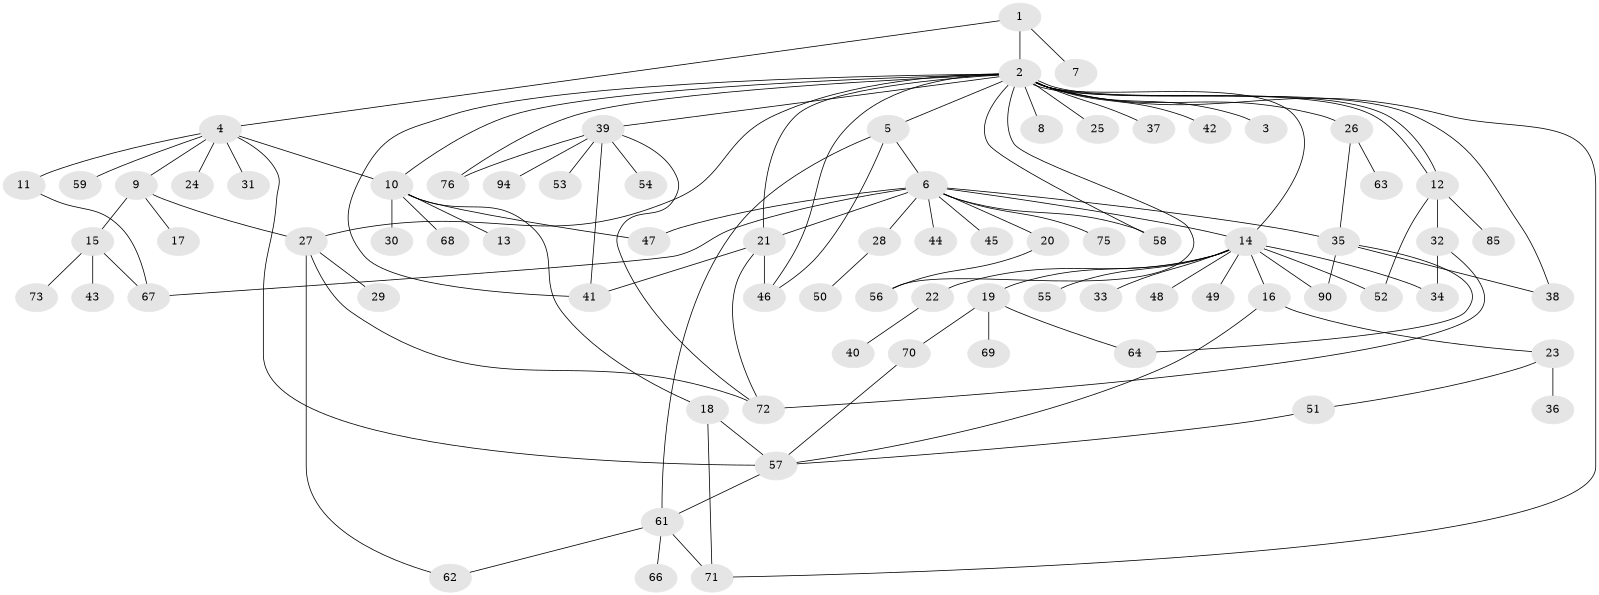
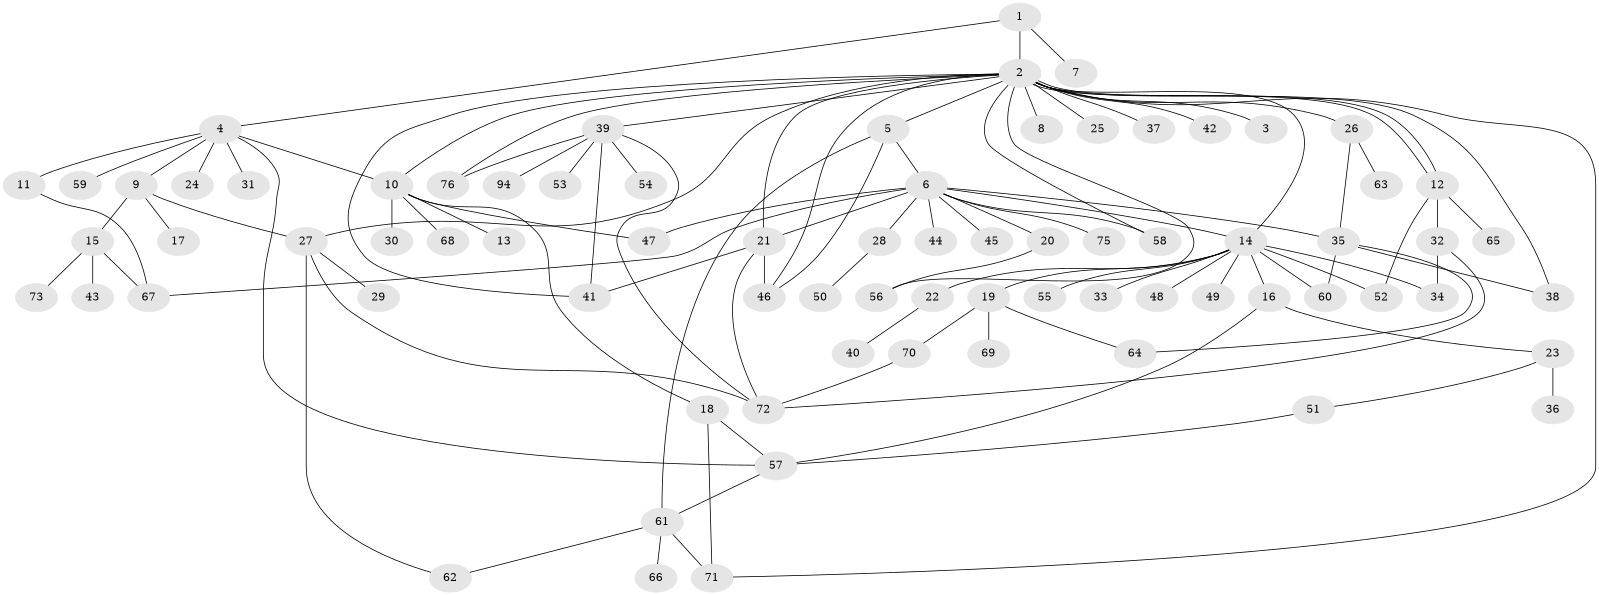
node "85": label "85" -> "65"
node "90": label "90" -> "60"
edge "70" -- "57": now "70" -- "72"
